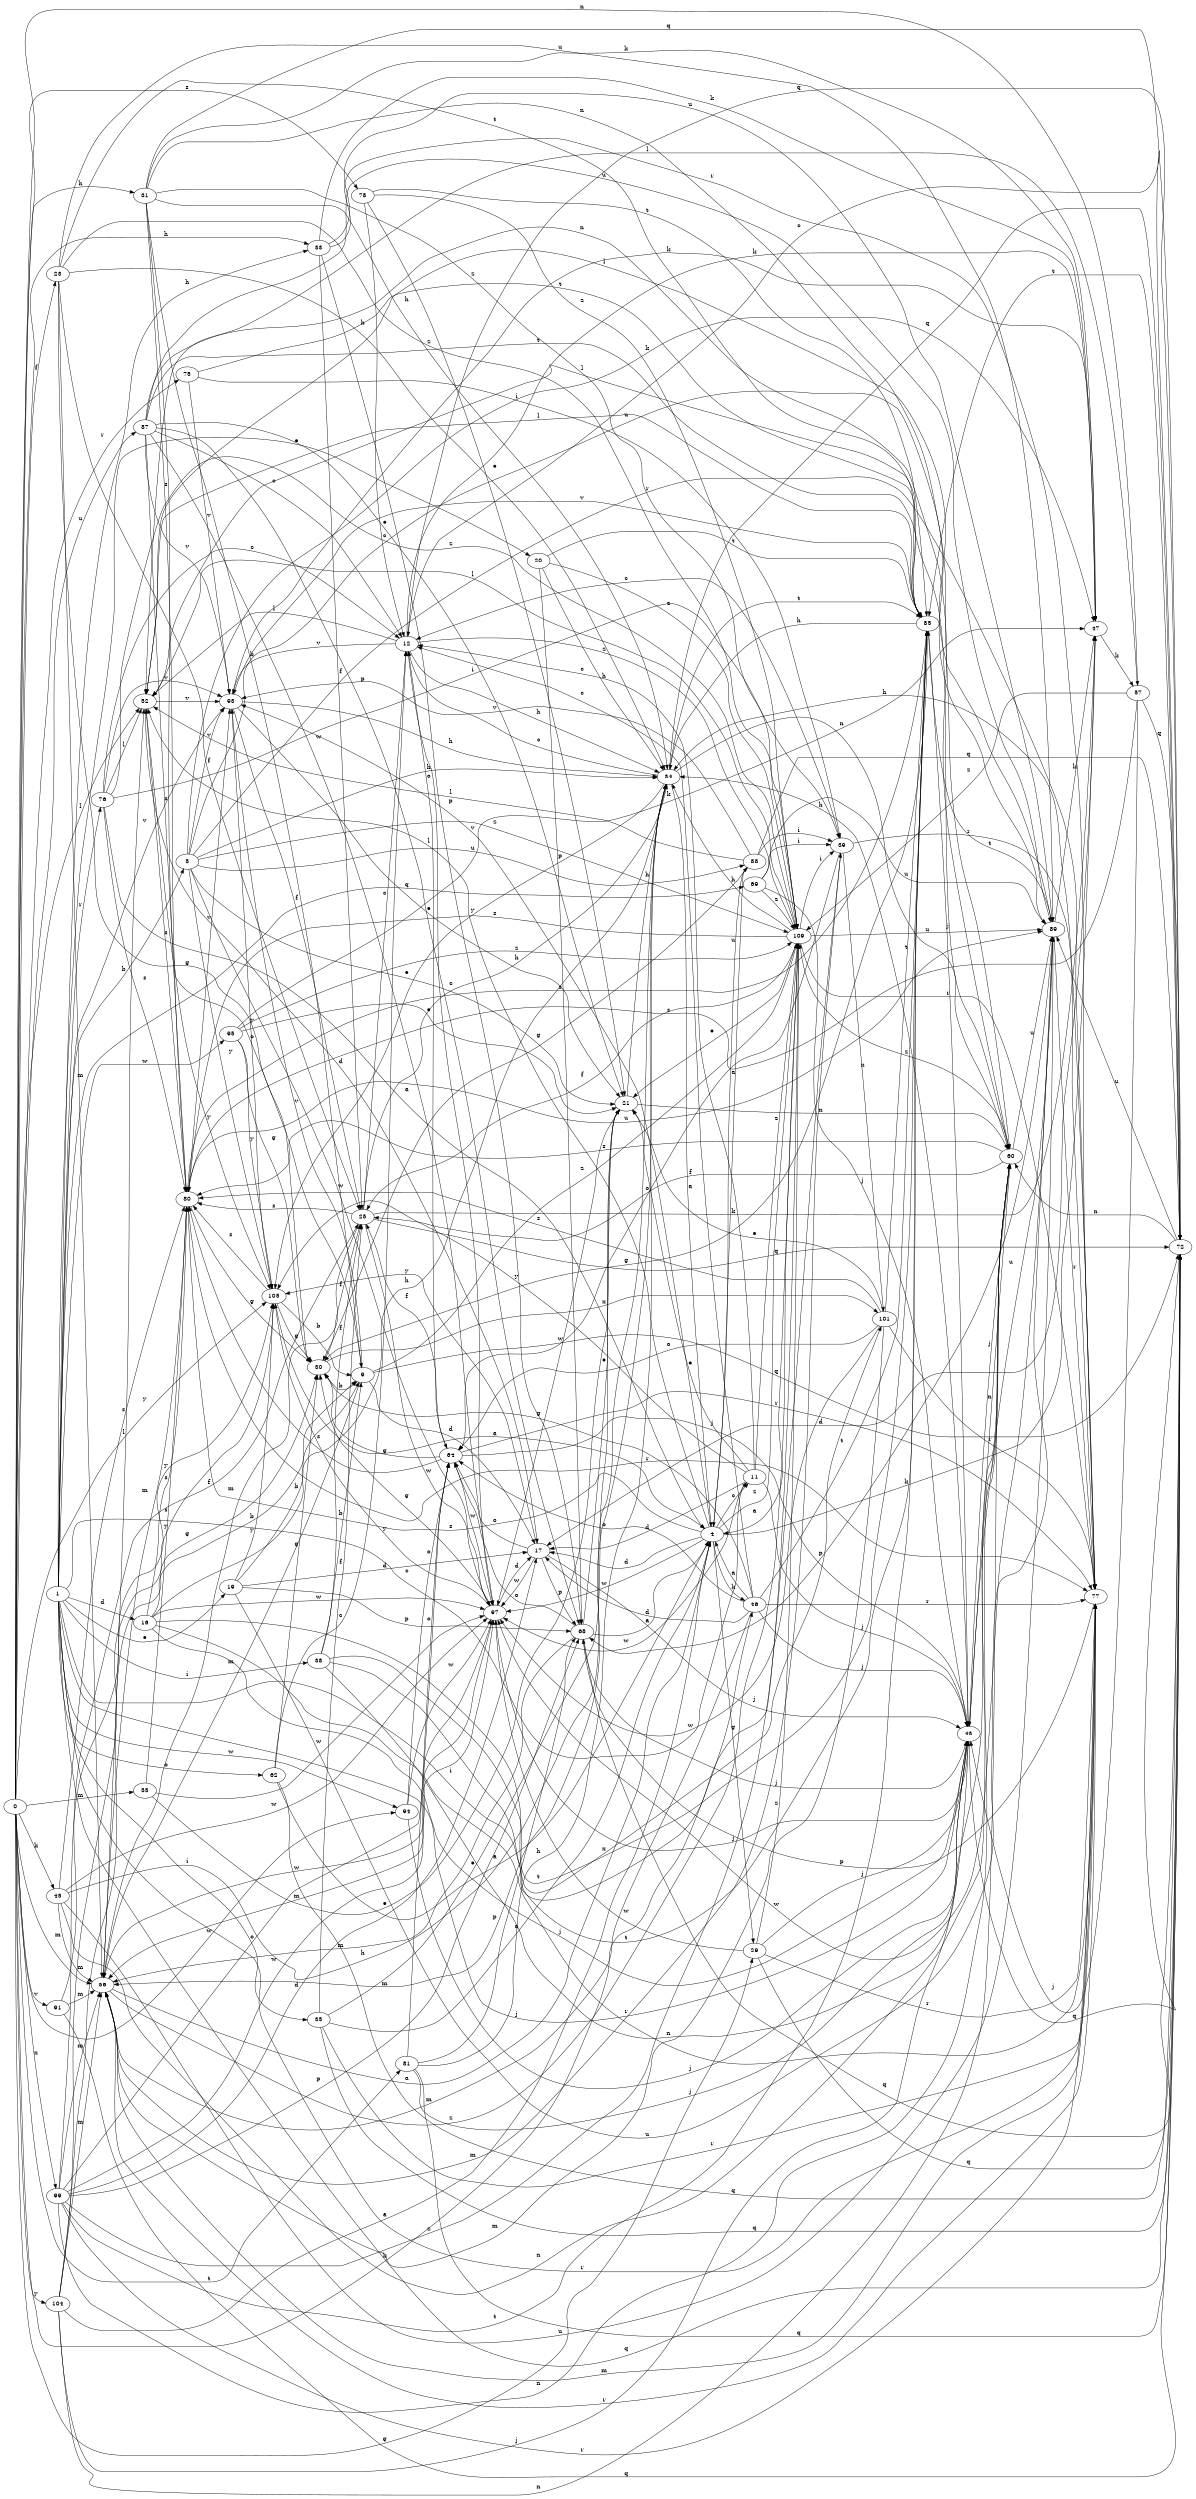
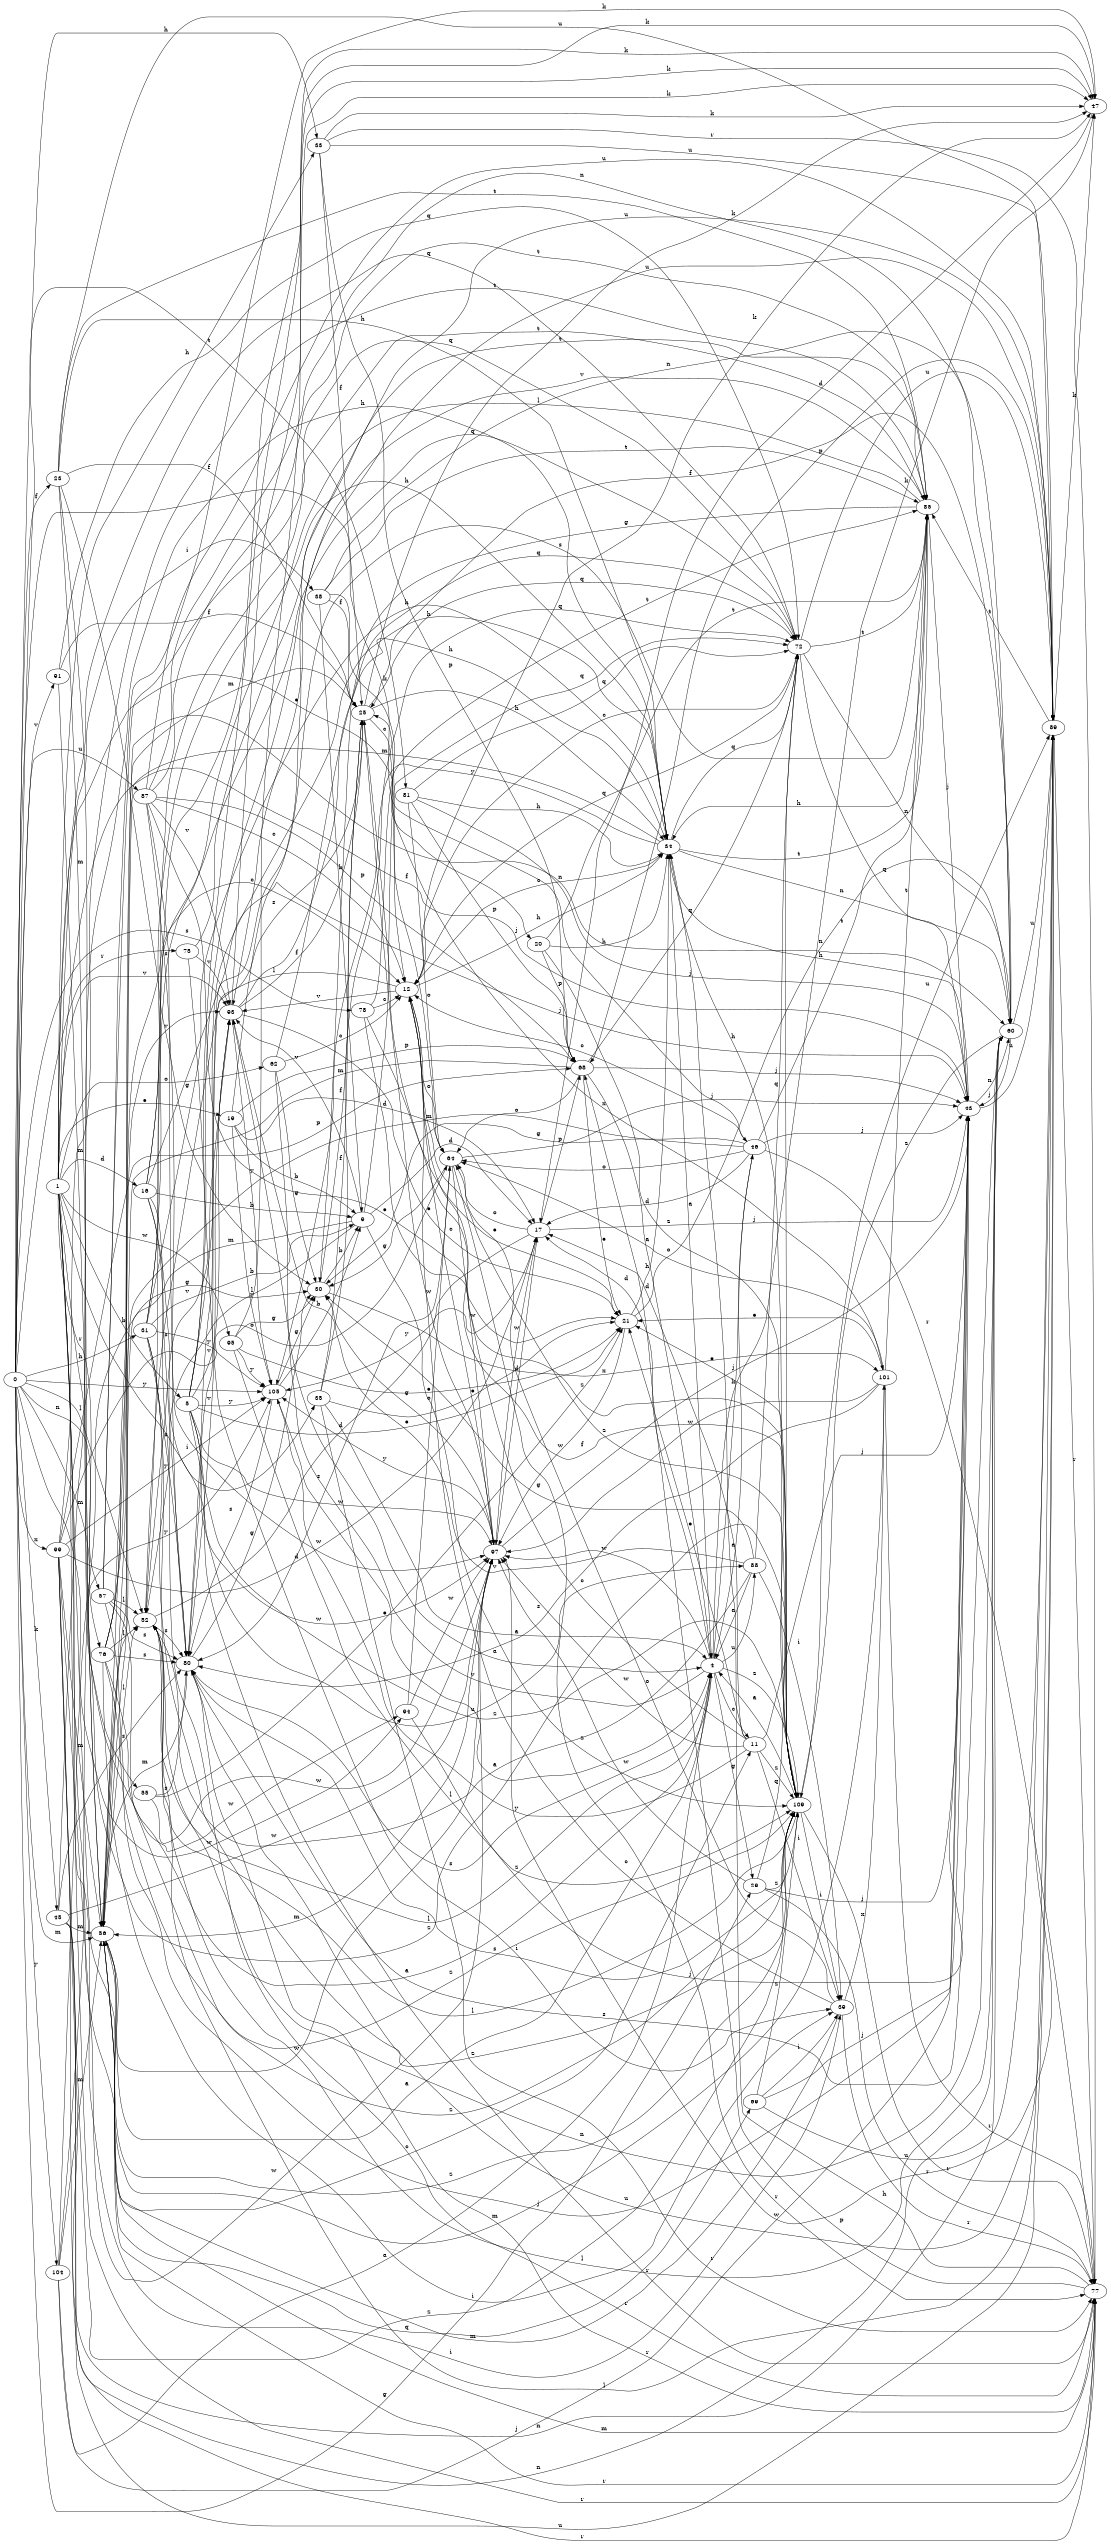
edge "47" -> "57": reversed
edge "9" -> "52": label "o" -> "l"
edge "43" -> "72": reversed
edge "11" -> "39": added, label "i"
edge "104" -> "60": now "76" -> "60"
